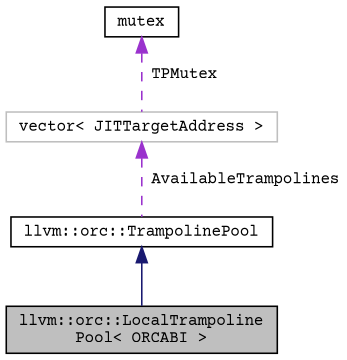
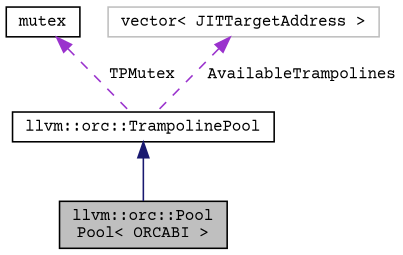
edge "vector< JITTargetAddress >" -> "mutex": now "llvm::orc::TrampolinePool" -> "mutex"
node "llvm::orc::LocalTrampoline Pool< ORCABI >": label "llvm::orc::LocalTrampoline Pool< ORCABI >" -> "llvm::orc::Pool Pool< ORCABI >"
